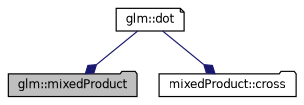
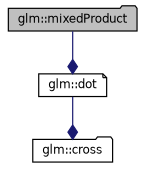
edge "glm::dot" -> "glm::mixedProduct": reversed
node "mixedProduct::cross": label "mixedProduct::cross" -> "glm::cross"
